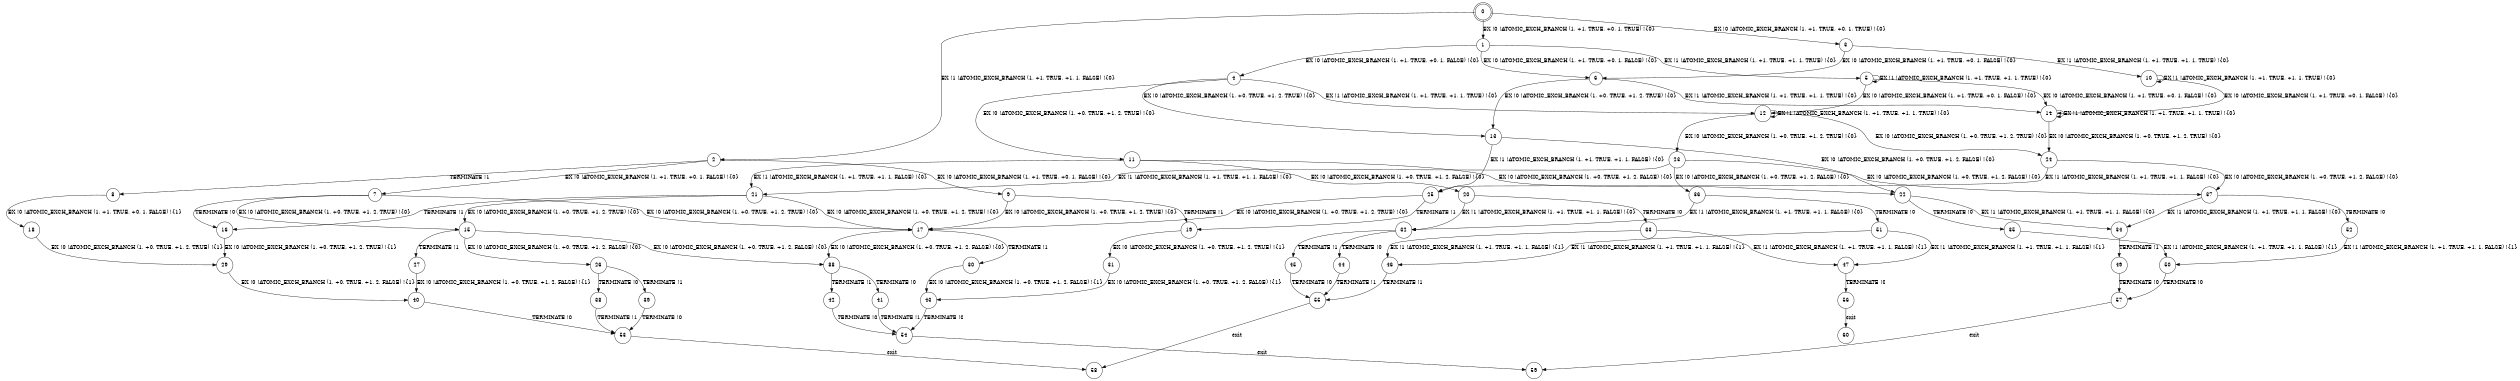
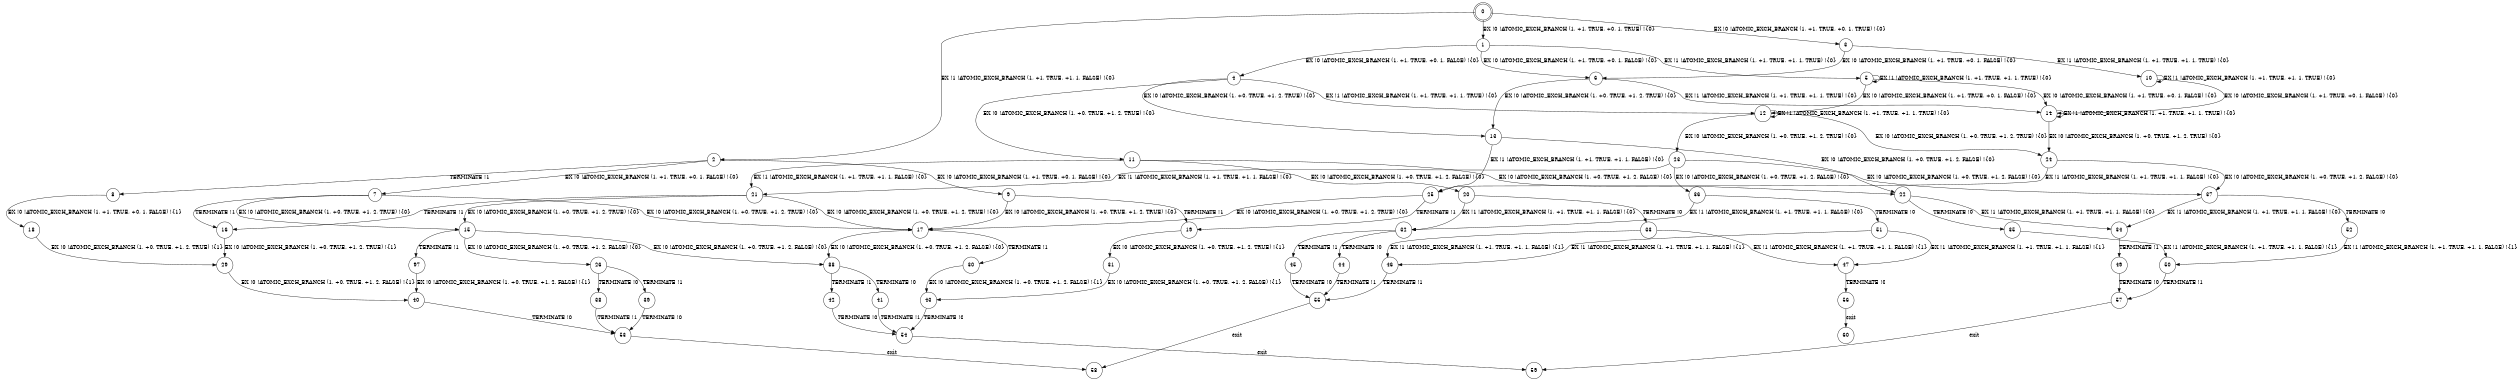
edge "7" -> "16": label "TERMINATE !0" -> "TERMINATE !1"
node "27": label "27" -> "97"
edge "50" -> "57": label "TERMINATE !0" -> "TERMINATE !1"
